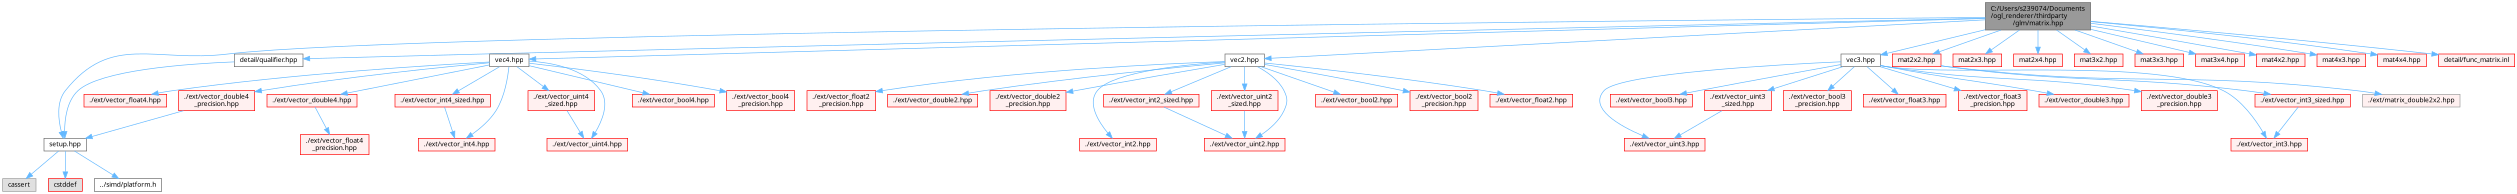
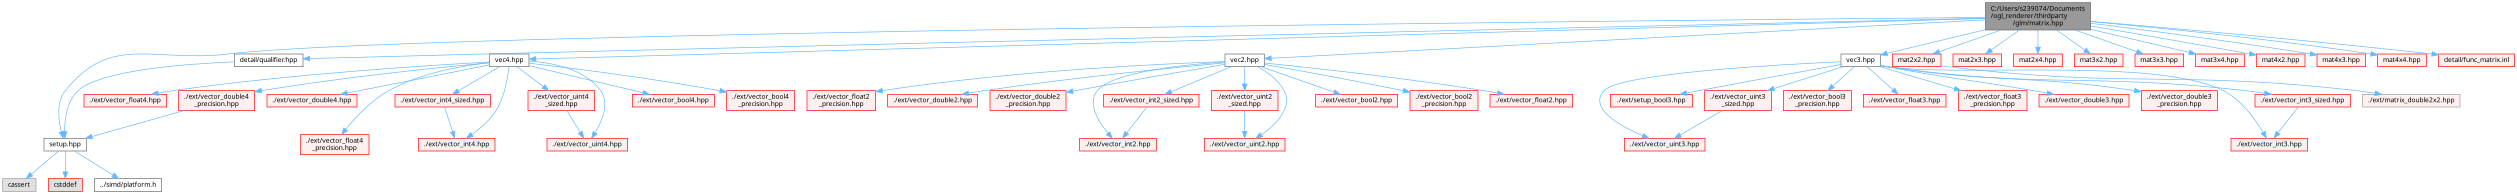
edge "mat2x2.hpp" -> "./ext/vector_int3_sized.hpp": now "vec3.hpp" -> "./ext/vector_int3_sized.hpp"
node "./ext/vector_bool3.hpp": label "./ext/vector_bool3.hpp" -> "./ext/setup_bool3.hpp"
edge "./ext/vector_double4.hpp" -> "./ext/vector_float4 _precision.hpp": now "vec4.hpp" -> "./ext/vector_float4 _precision.hpp"
edge "./ext/vector_int2_sized.hpp" -> "./ext/vector_uint2.hpp": now "./ext/vector_int2_sized.hpp" -> "./ext/vector_int2.hpp"
